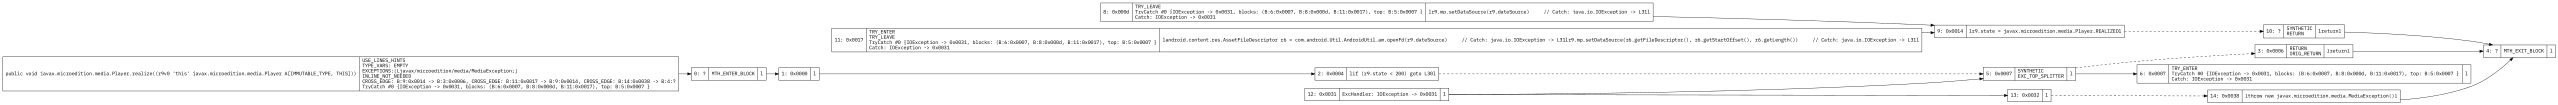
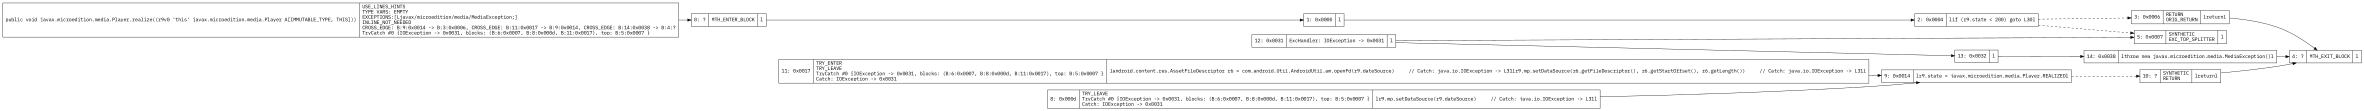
edge "5: 0x0007" -> "3: 0x0006": now "2: 0x0004" -> "3: 0x0006"
node "6: 0x0007": removed
edge "13: 0x0032" -> "14: 0x0038": style dashed -> solid
